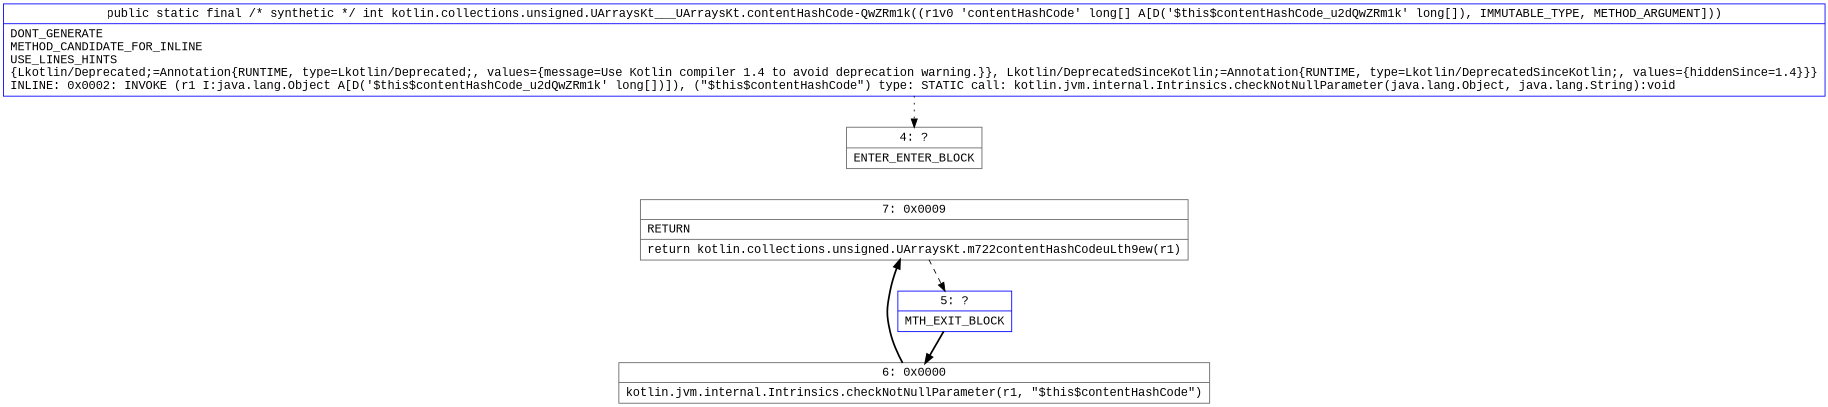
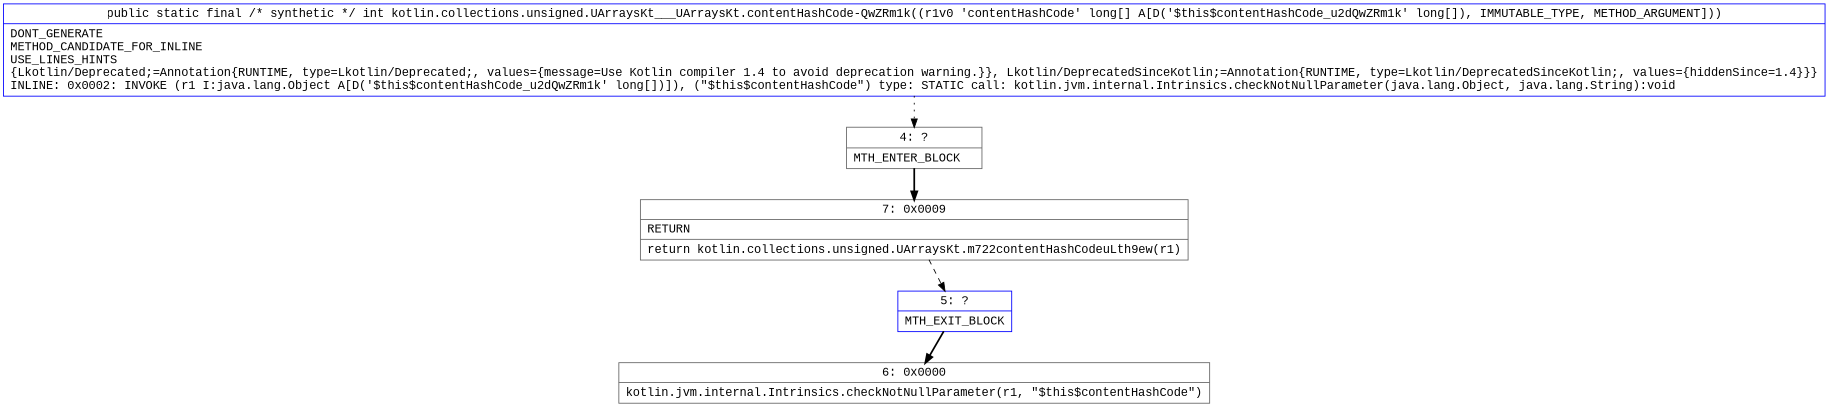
node "4: ?": text "ENTER_ENTER_BLOCK" -> "MTH_ENTER_BLOCK"
edge "6: 0x0000" -> "7: 0x0009": now "4: ?" -> "7: 0x0009"
